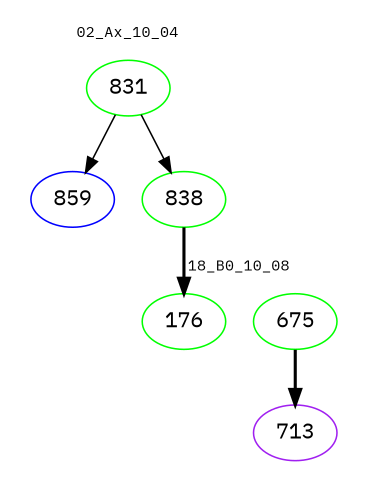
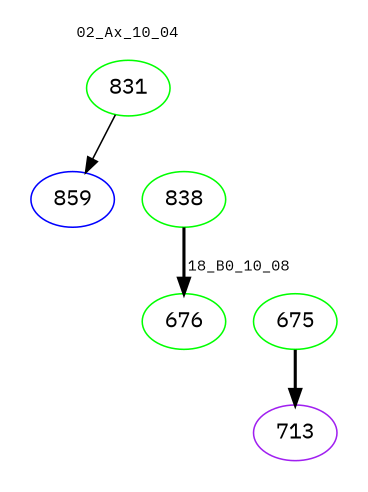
edge "831" -> "838": removed
node "176": label "176" -> "676"
